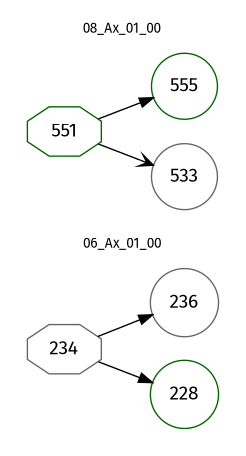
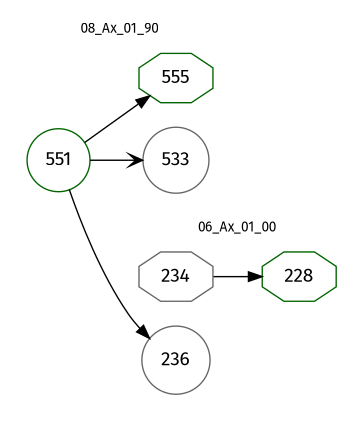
cluster "08_Ax_01_00": label "08_Ax_01_00" -> "08_Ax_01_90"
node "555": shape circle -> octagon
node "551": shape octagon -> circle
edge "234" -> "236": now "551" -> "236"
node "228": shape circle -> octagon
